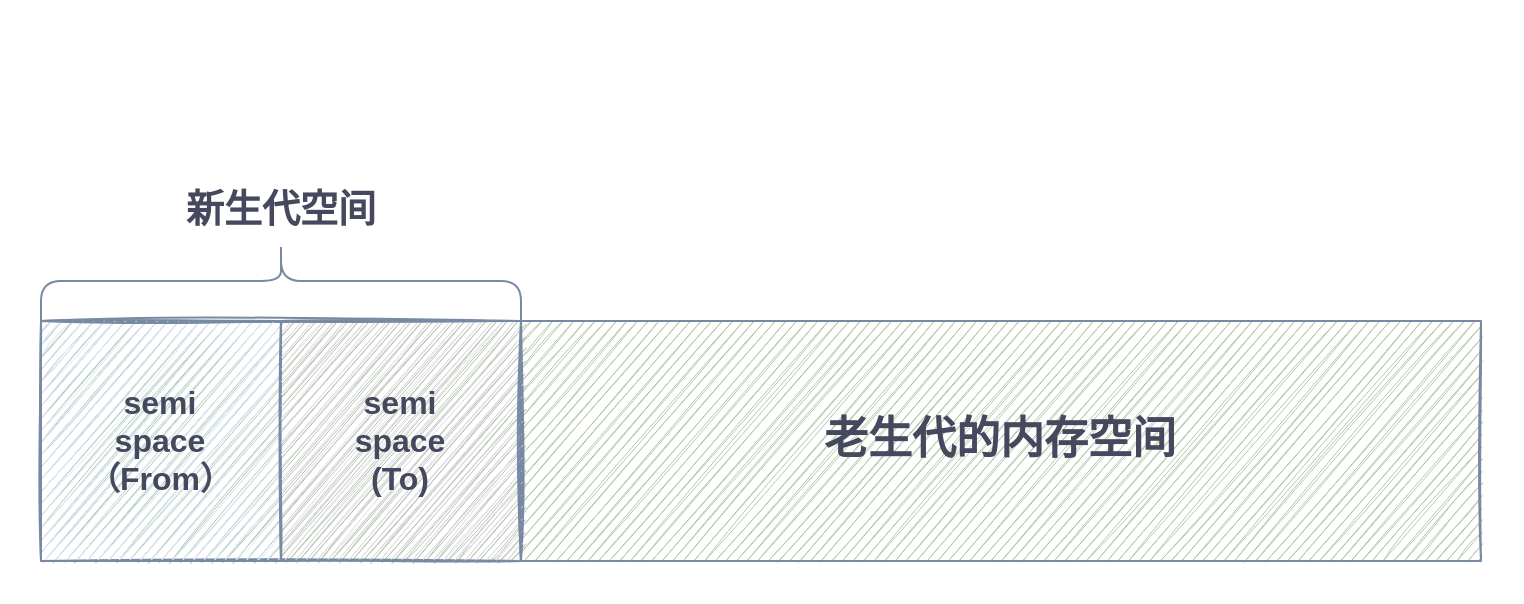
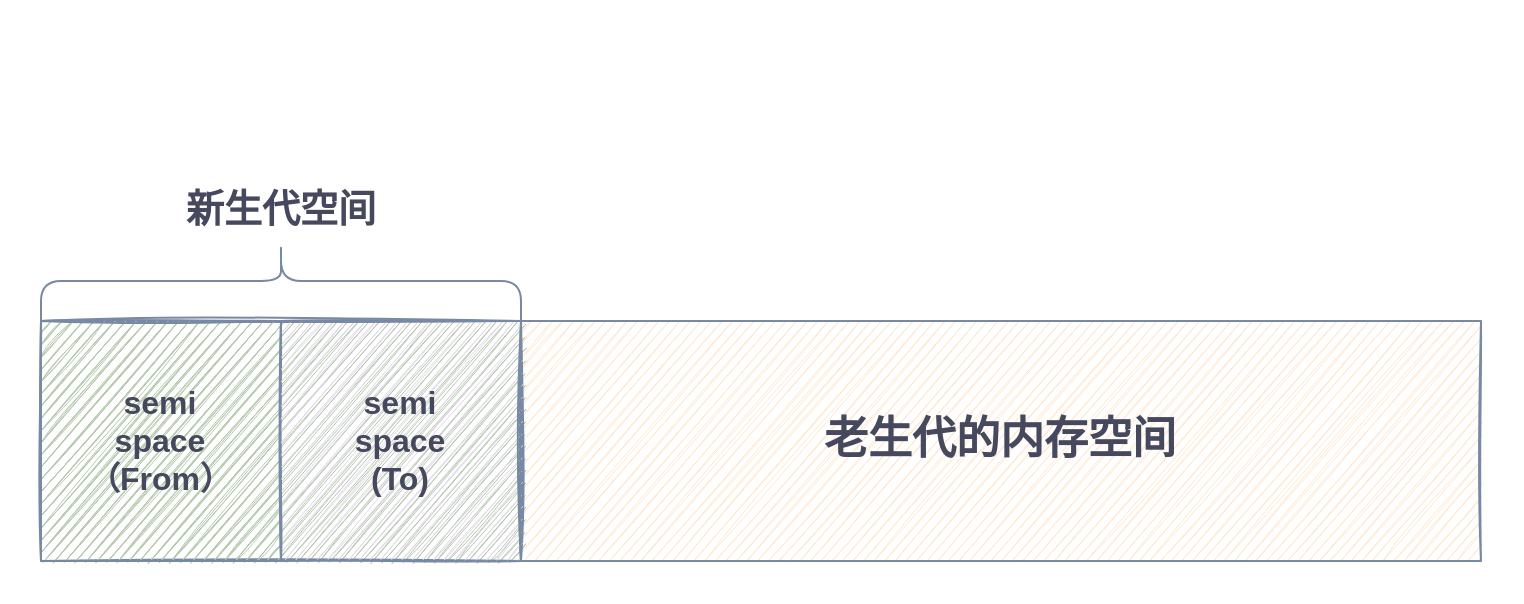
node "semi space （From）": fillcolor #dae8fc -> #b2c9ab
node "老生代的内存空间": fillcolor #b2c9ab -> #ffe6cc
